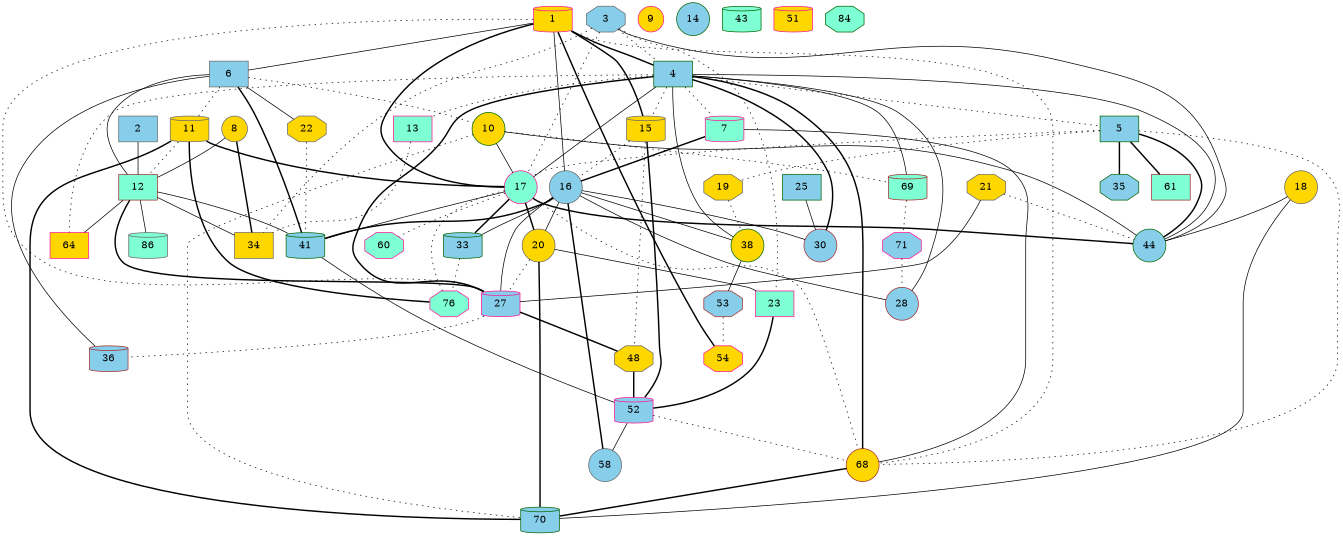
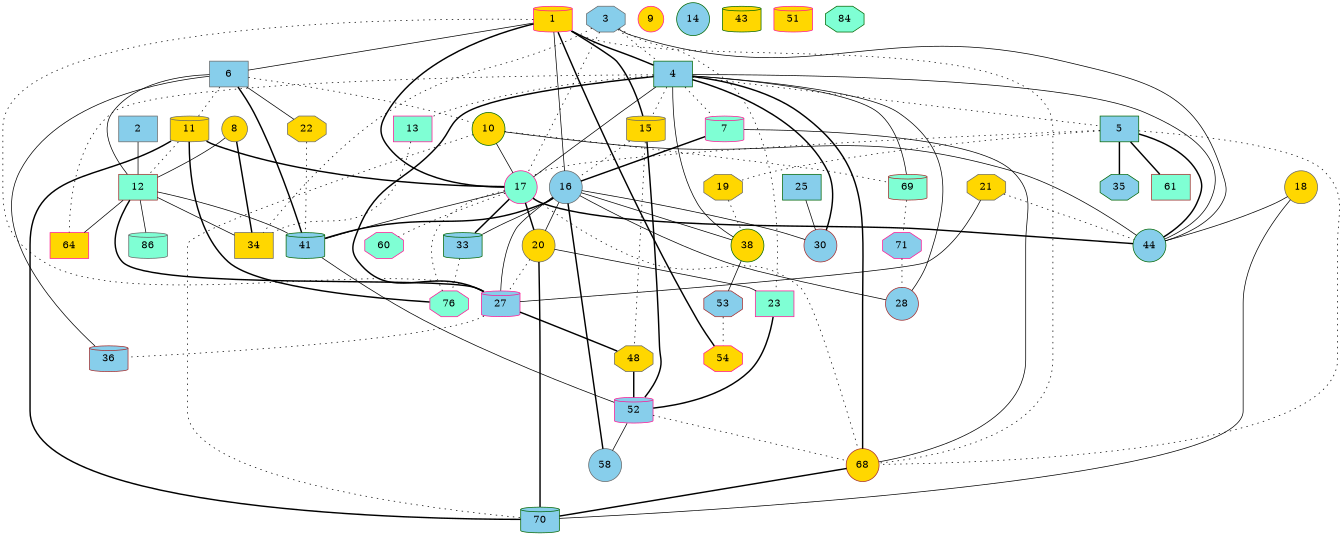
node "43": fillcolor aquamarine -> gold
